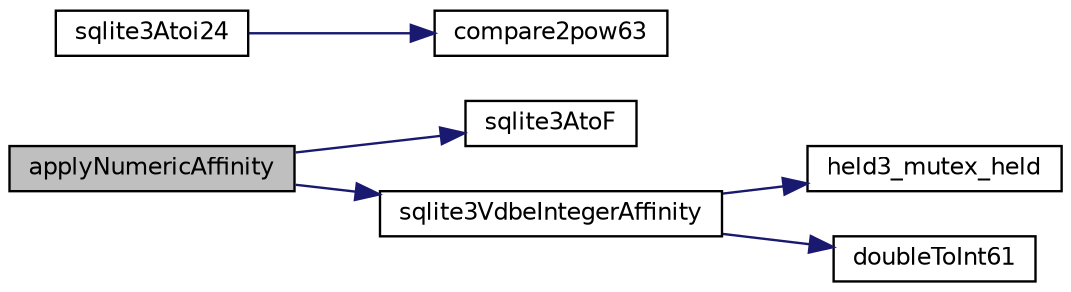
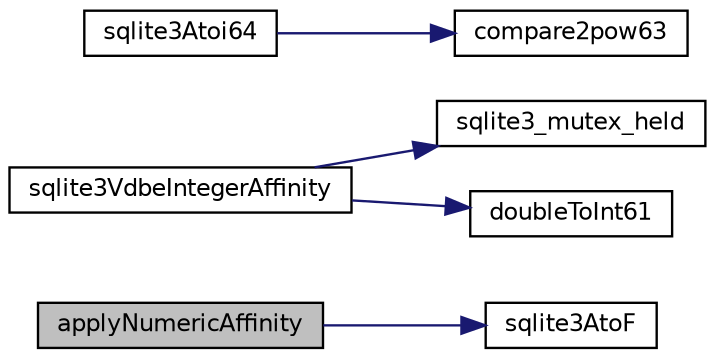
node "sqlite3Atoi24": label "sqlite3Atoi24" -> "sqlite3Atoi64"
node "held3_mutex_held": label "held3_mutex_held" -> "sqlite3_mutex_held"
edge "applyNumericAffinity" -> "sqlite3VdbeIntegerAffinity": removed
